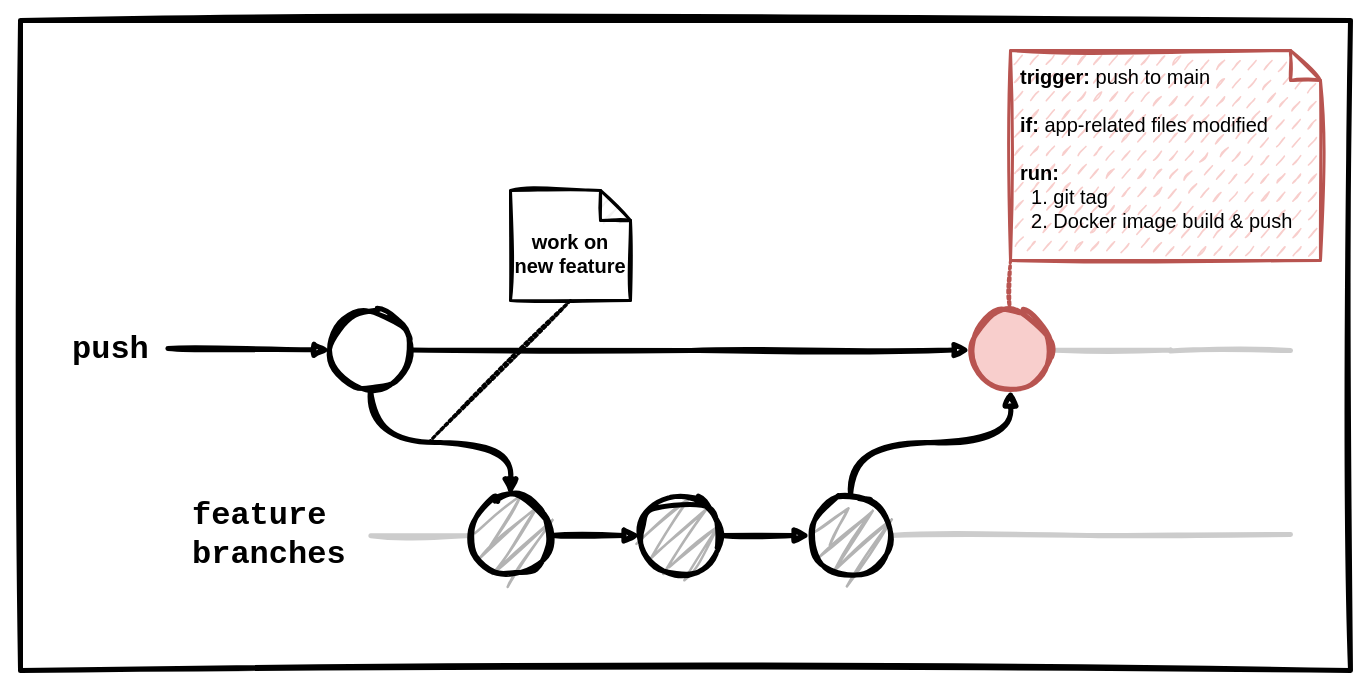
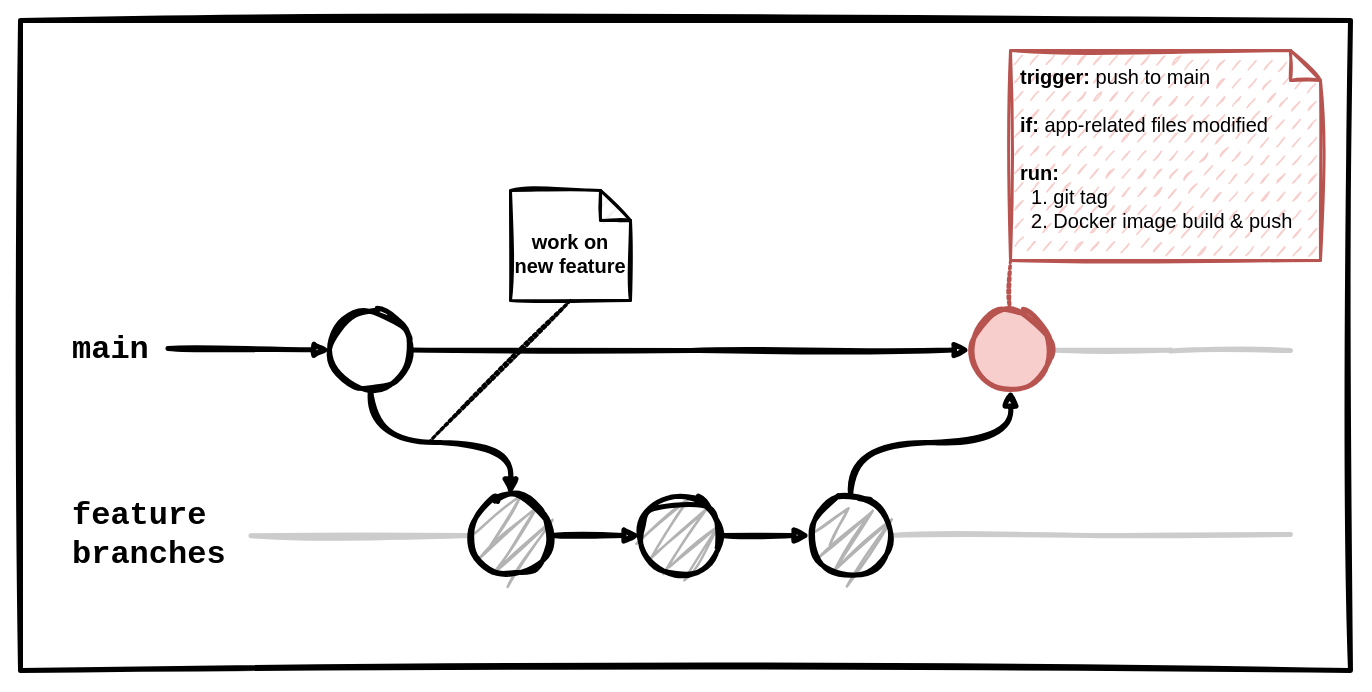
node "push": label "push" -> "main"
node "feature branches": moved (281, 536) -> (161, 536)
